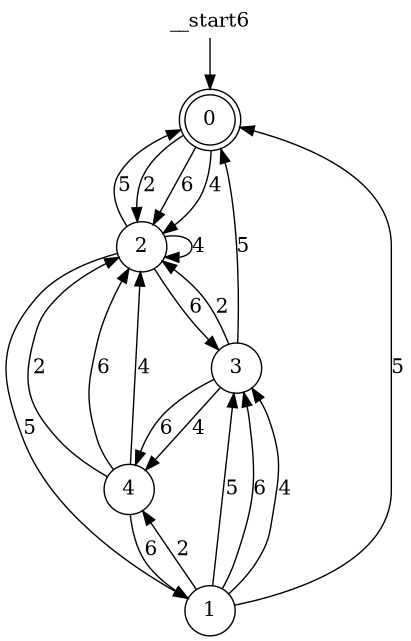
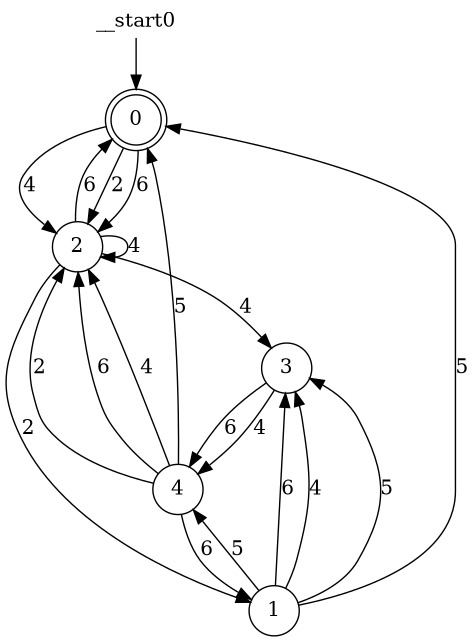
node "__start6": label "__start6" -> "__start0"
edge "2" -> "0": label "5" -> "6"
edge "3" -> "0": now "4" -> "0"
edge "3" -> "2": removed, label "2"
edge "2" -> "3": label "6" -> "4"
edge "2" -> "1": label "5" -> "2"
edge "1" -> "4": label "2" -> "5"
